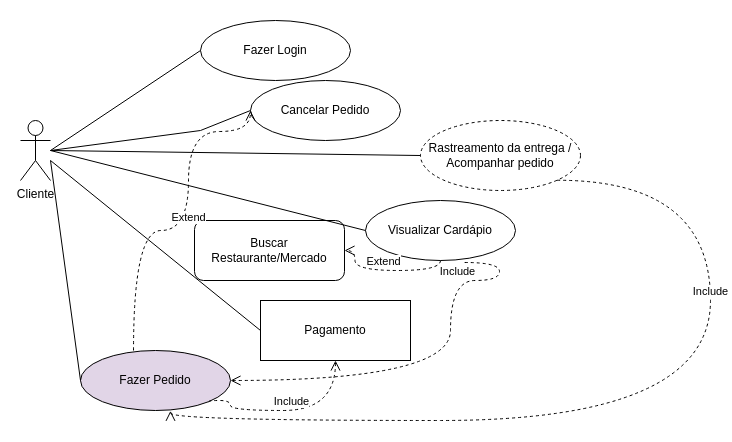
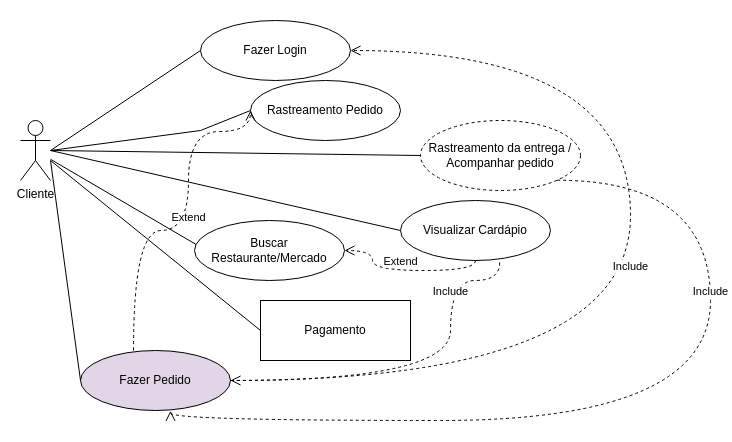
node "Cancelar Pedido": label "Cancelar Pedido" -> "Rastreamento Pedido"
edge "Cliente" -- "Buscar Restaurante/Mercado": added
edge "Fazer Pedido" -> "Fazer Login": added, label "Include"
node "Visualizar Cardápio": moved (441, 231) -> (476, 231)
node "Buscar Restaurante/Mercado": shape rounded rectangle -> ellipse
edge "Fazer Pedido" -> "Pagamento": removed, label "Include"
